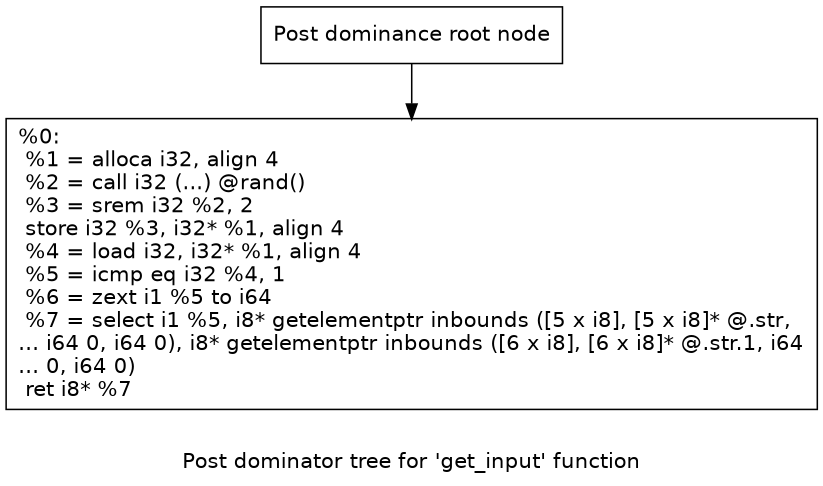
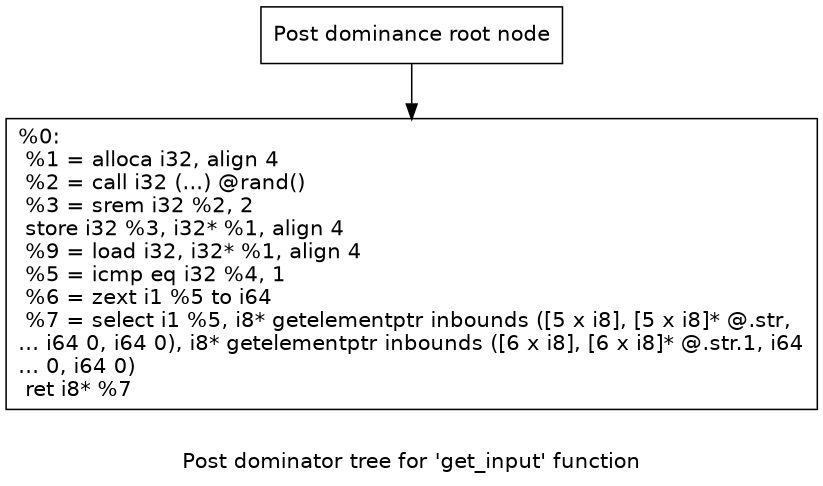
node "%0:": text "%4 = load i32, i32* %1, align 4" -> "%9 = load i32, i32* %1, align 4"
